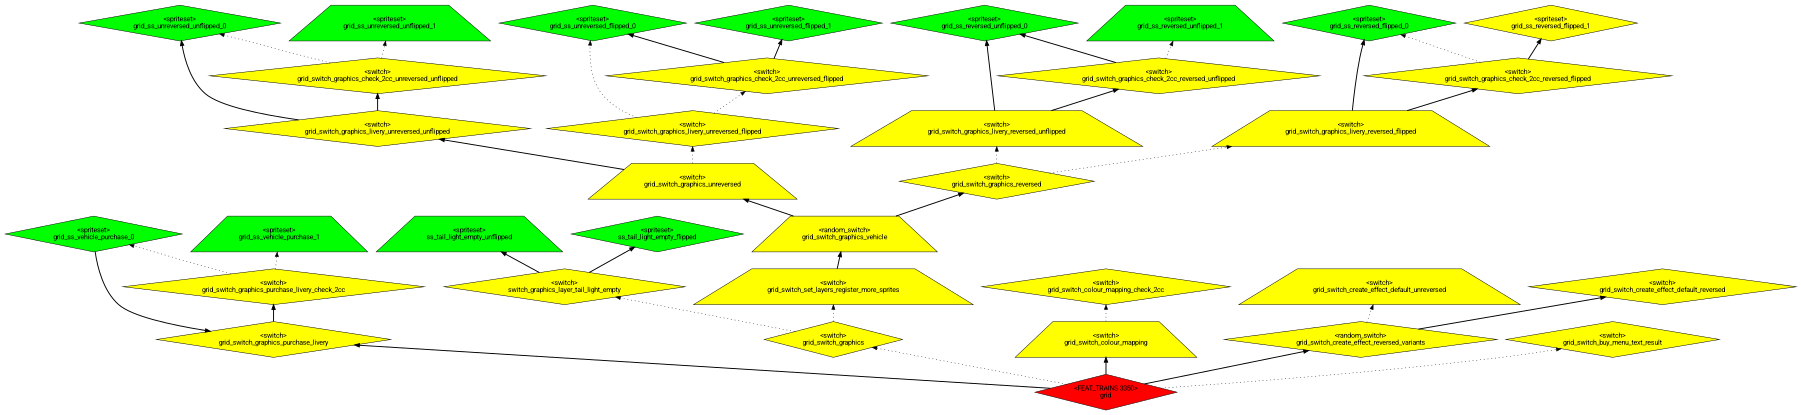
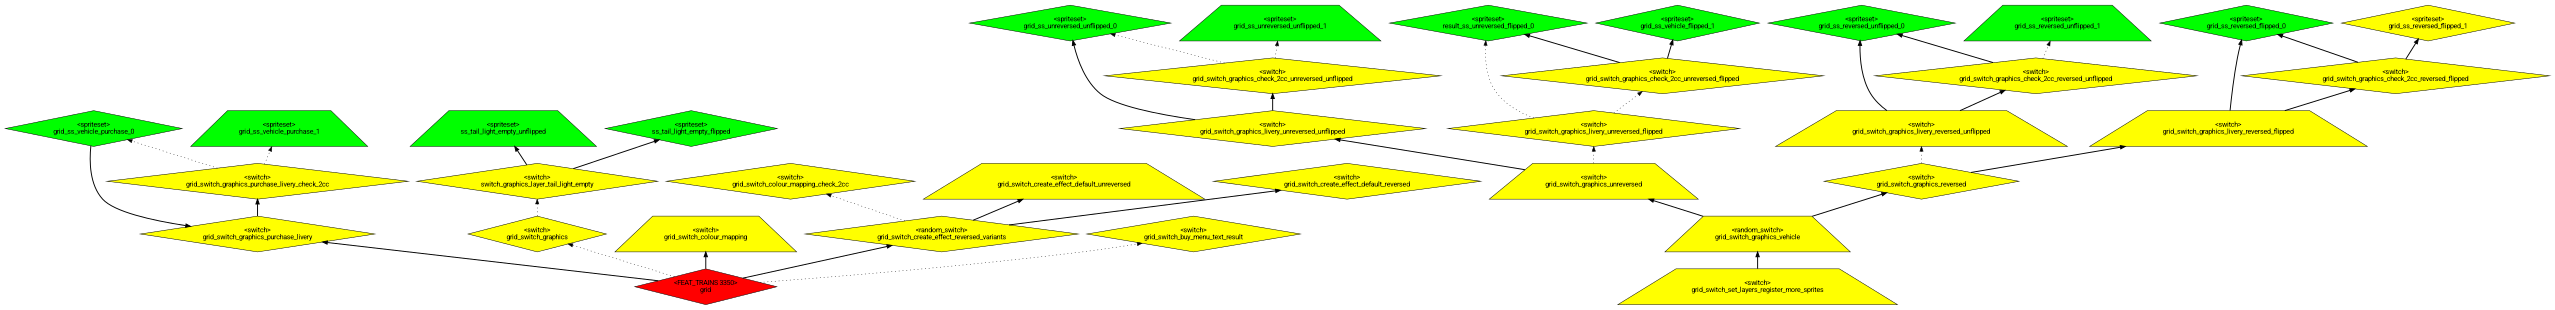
node "<spriteset> grid_ss_unreversed_flipped_0": label "<spriteset> grid_ss_unreversed_flipped_0" -> "<spriteset> result_ss_unreversed_flipped_0"
node "<spriteset> grid_ss_unreversed_flipped_1": label "<spriteset> grid_ss_unreversed_flipped_1" -> "<spriteset> grid_ss_vehicle_flipped_1"
edge "<switch> grid_switch_graphics_check_2cc_reversed_flipped" -> "<spriteset> grid_ss_reversed_flipped_0": style dotted -> bold
edge "<switch> grid_switch_graphics_reversed" -> "<switch> grid_switch_graphics_livery_reversed_flipped": style dotted -> bold
edge "<switch> grid_switch_graphics" -> "<switch> grid_switch_set_layers_register_more_sprites": removed
edge "<switch> grid_switch_colour_mapping" -> "<switch> grid_switch_colour_mapping_check_2cc": now "<random_switch> grid_switch_create_effect_reversed_variants" -> "<switch> grid_switch_colour_mapping_check_2cc"
edge "<random_switch> grid_switch_create_effect_reversed_variants" -> "<switch> grid_switch_create_effect_default_unreversed": style dotted -> bold
